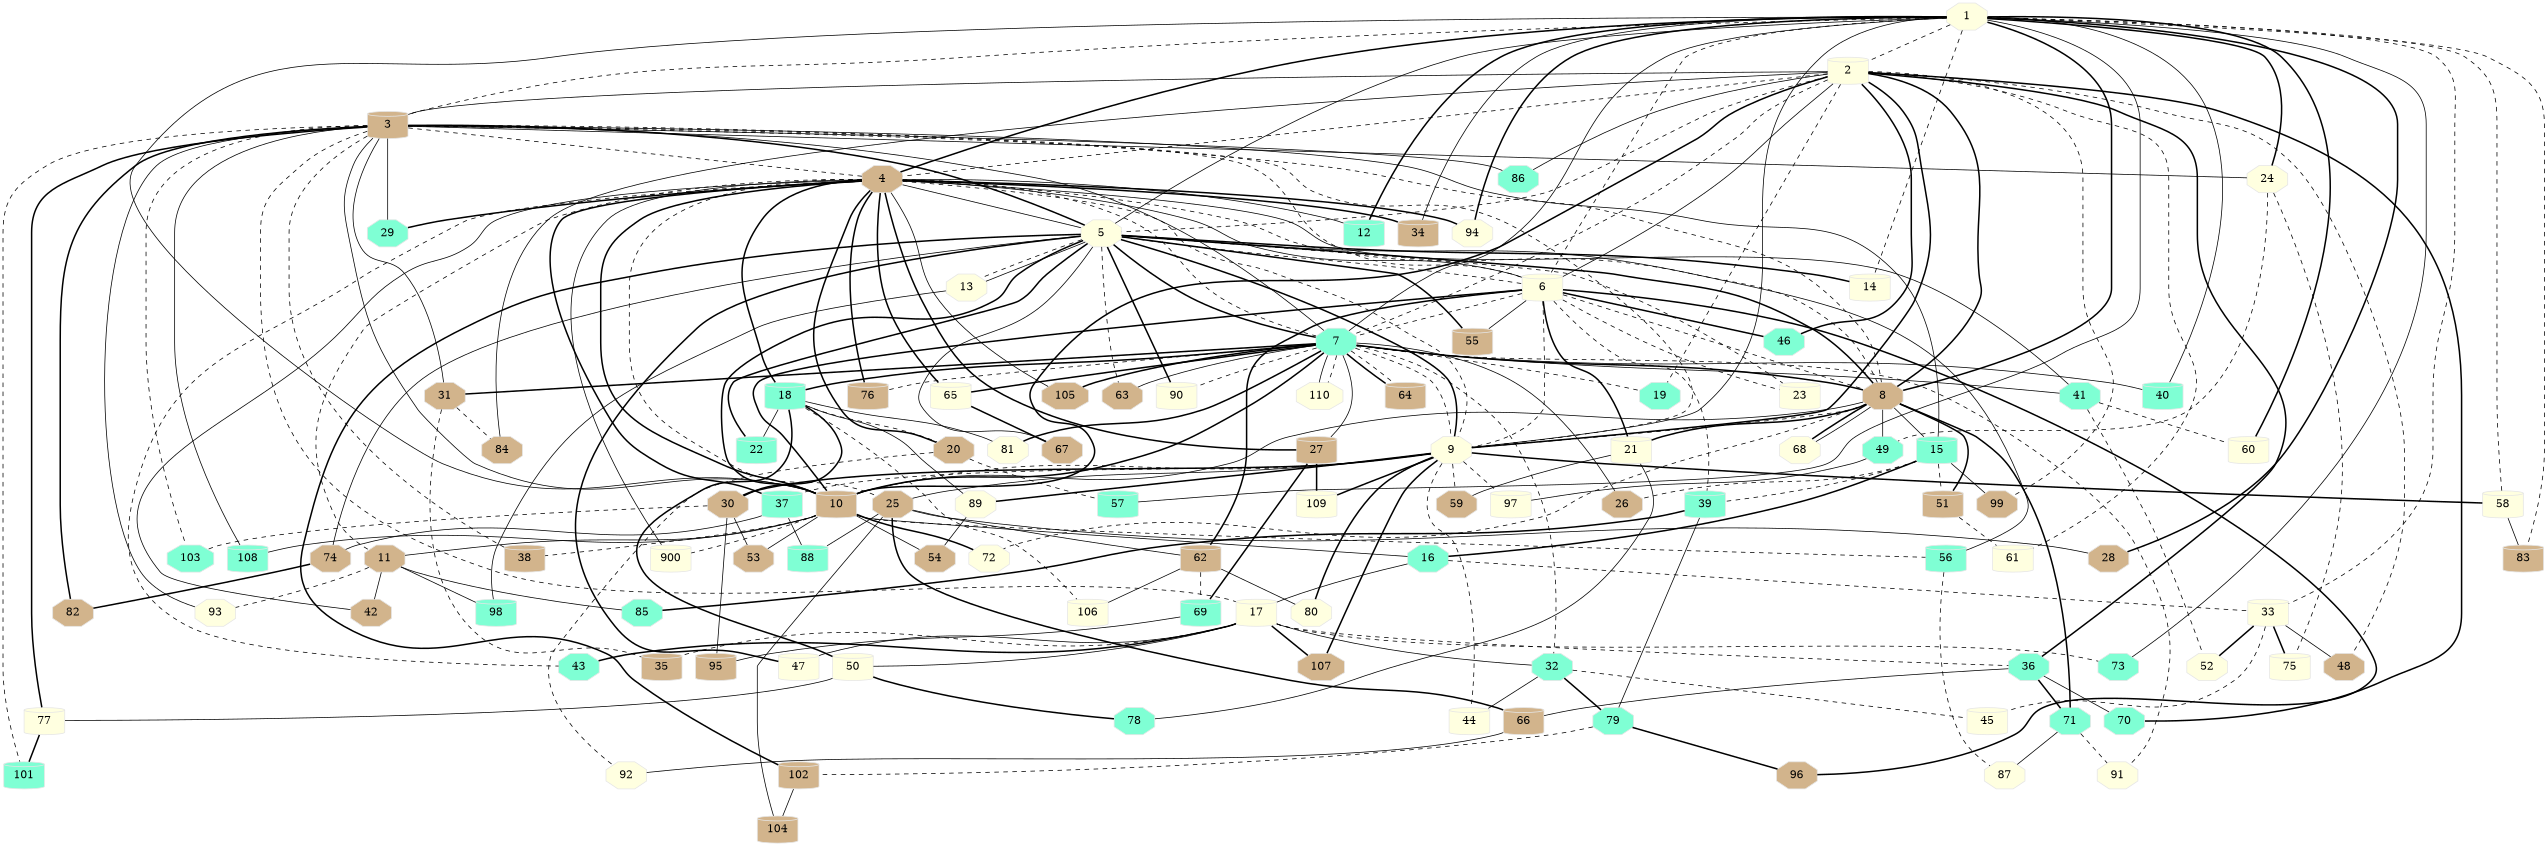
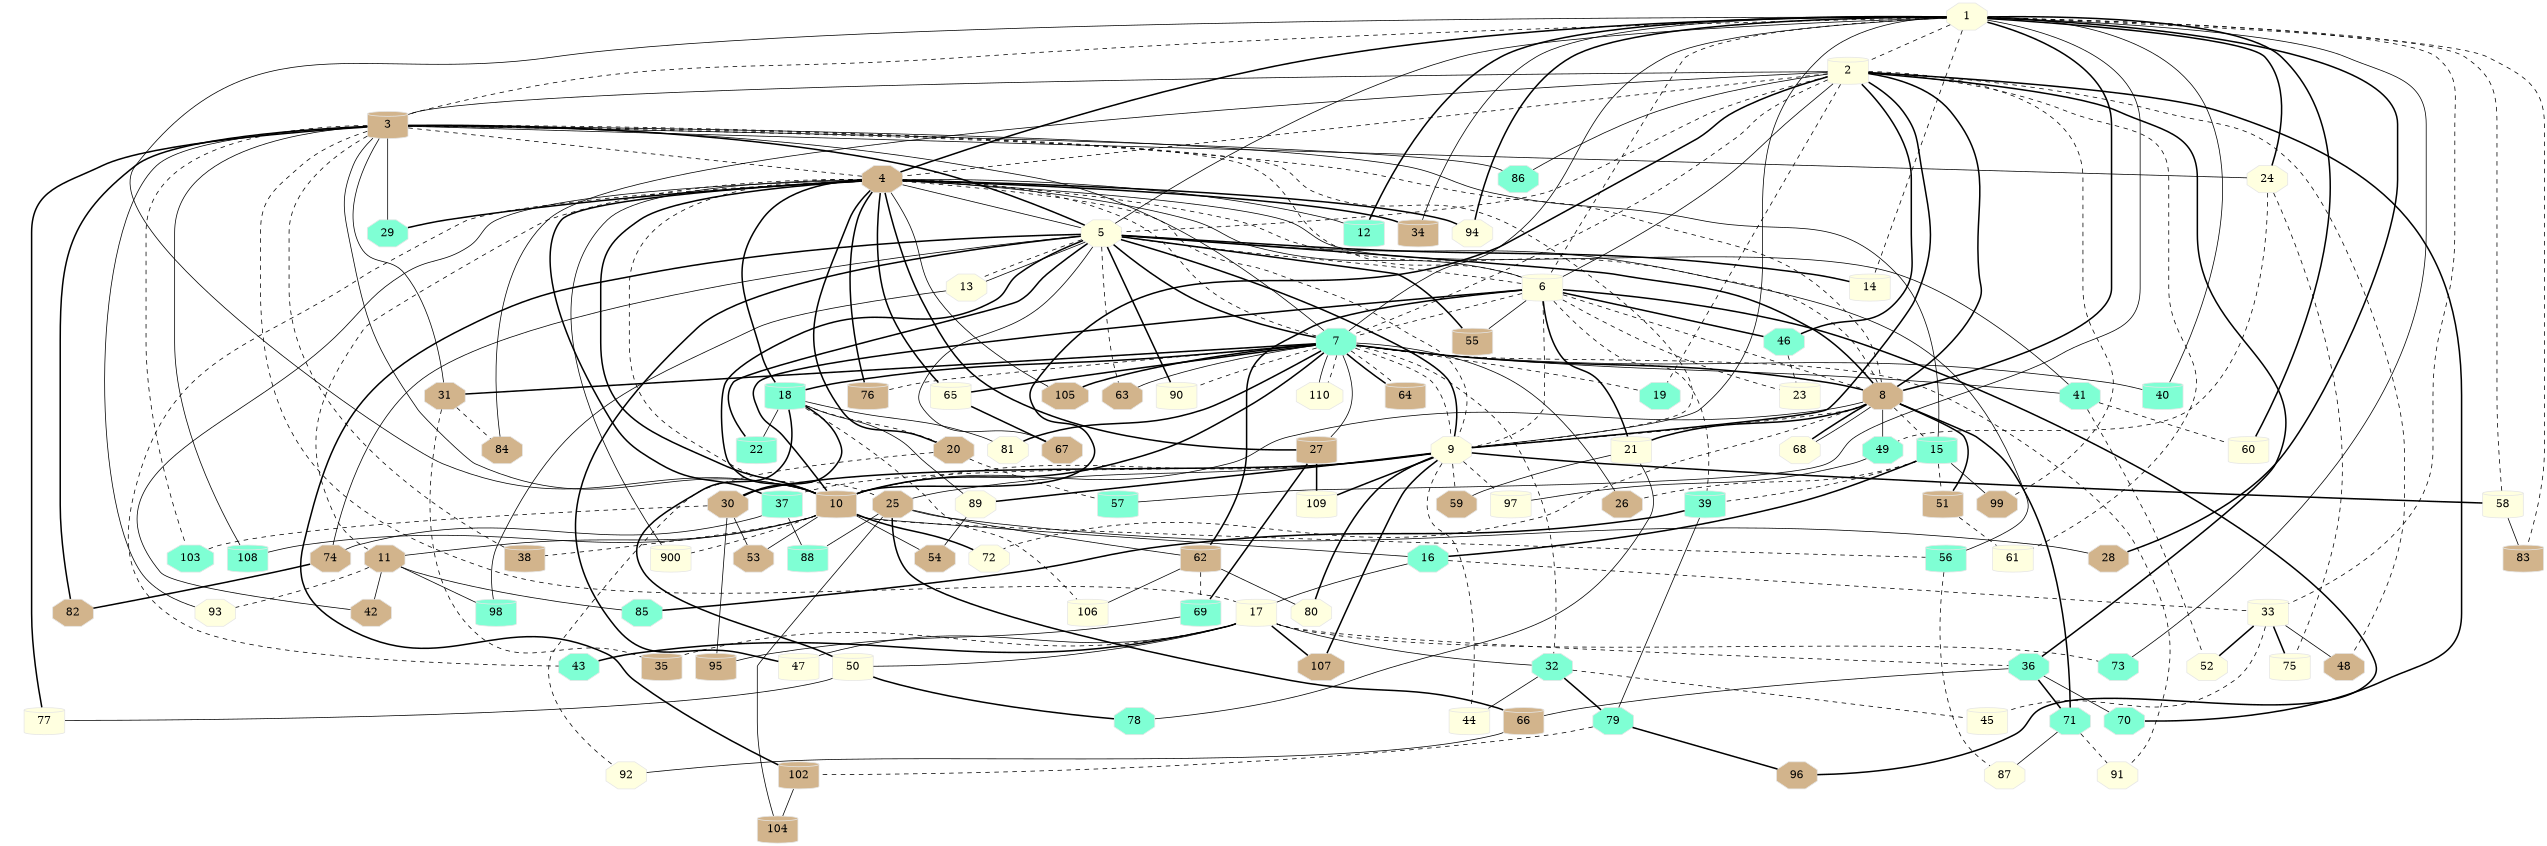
edge "5" -- "23": now "46" -- "23"
edge "8" -- "15": style solid -> dashed
node "101": removed
